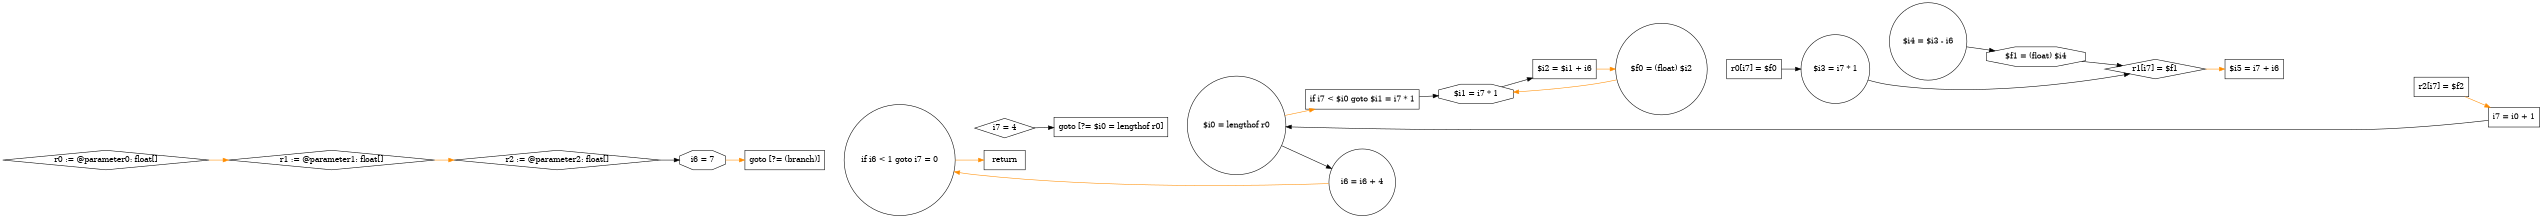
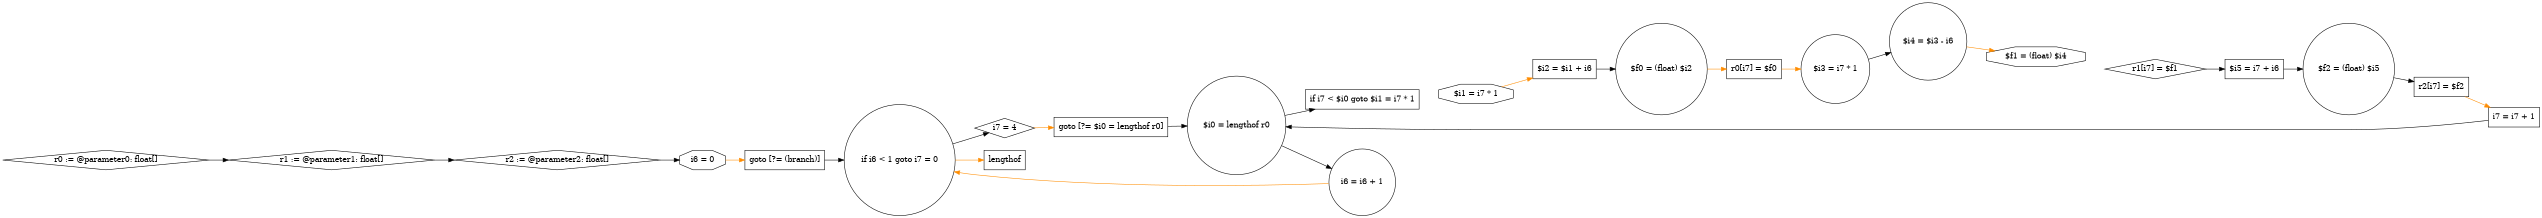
edge "$i4 = $i3 - i6" -> "$f1 = (float) $i4": color black -> darkorange
edge "$f1 = (float) $i4" -> "r1[i7] = $f1": removed
edge "$i2 = $i1 + i6" -> "$f0 = (float) $i2": color darkorange -> black
edge "r0[i7] = $f0" -> "$i3 = i7 * 1": color black -> darkorange
edge "r1[i7] = $f1" -> "$i5 = i7 + i6": color darkorange -> black
node "$f2 = (float) $i5": added
edge "$i1 = i7 * 1" -> "$i2 = $i1 + i6": color black -> darkorange
edge "$f0 = (float) $i2" -> "$i1 = i7 * 1": now "$f0 = (float) $i2" -> "r0[i7] = $f0"
edge "$i3 = i7 * 1" -> "r1[i7] = $f1": now "$i3 = i7 * 1" -> "$i4 = $i3 - i6"
edge "if i7 < $i0 goto $i1 = i7 * 1" -> "$i1 = i7 * 1": removed
edge "$i0 = lengthof r0" -> "if i7 < $i0 goto $i1 = i7 * 1": color darkorange -> black
node "i7 = i0 + 1": label "i7 = i0 + 1" -> "i7 = i7 + 1"
edge "goto [?= $i0 = lengthof r0]" -> "$i0 = lengthof r0": added
edge "i7 = 4" -> "goto [?= $i0 = lengthof r0]": color black -> darkorange
edge "if i6 < 1 goto i7 = 0" -> "i7 = 4": added
edge "r0 := @parameter0: float[]" -> "r1 := @parameter1: float[]": color darkorange -> black
edge "r1 := @parameter1: float[]" -> "r2 := @parameter2: float[]": color darkorange -> black
node "i6 = 7": label "i6 = 7" -> "i6 = 0"
edge "goto [?= (branch)]" -> "if i6 < 1 goto i7 = 0": added
node "return": label "return" -> "lengthof"
node "i6 = i6 + 4": label "i6 = i6 + 4" -> "i6 = i6 + 1"
